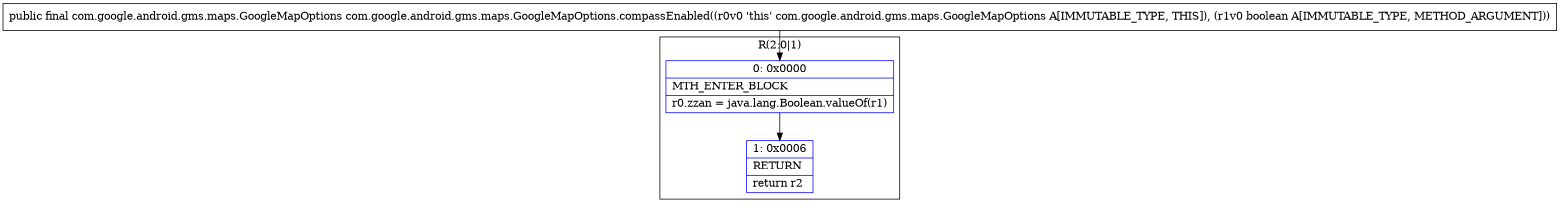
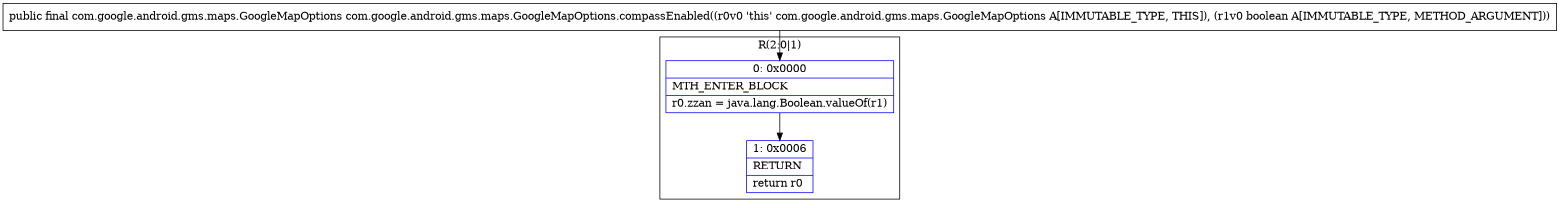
node "1: 0x0006": text "return r2" -> "return r0"
